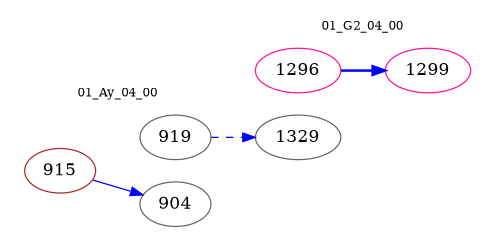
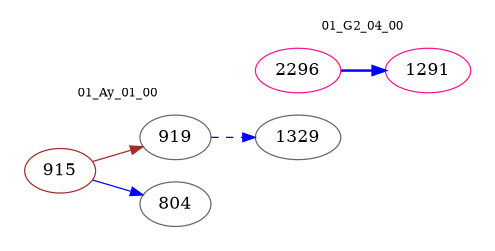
node "1296": label "1296" -> "2296"
node "1299": label "1299" -> "1291"
cluster "01_Ay_04_00": label "01_Ay_04_00" -> "01_Ay_01_00"
edge "915" -> "919": added
node "904": label "904" -> "804"
